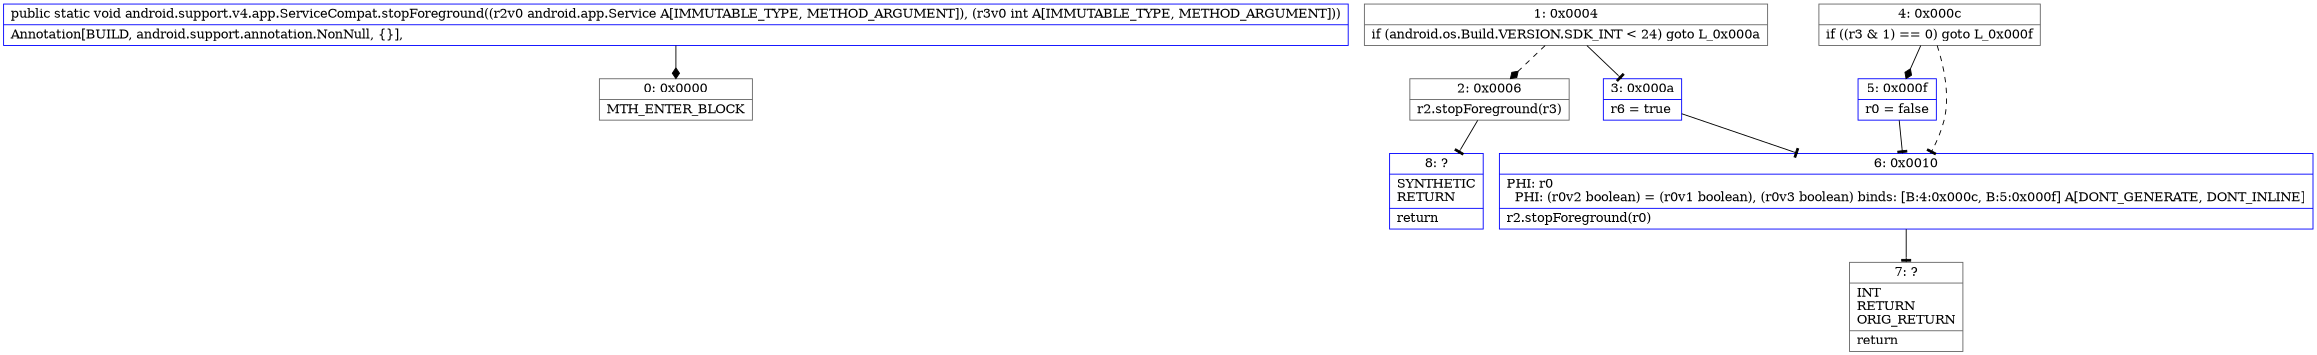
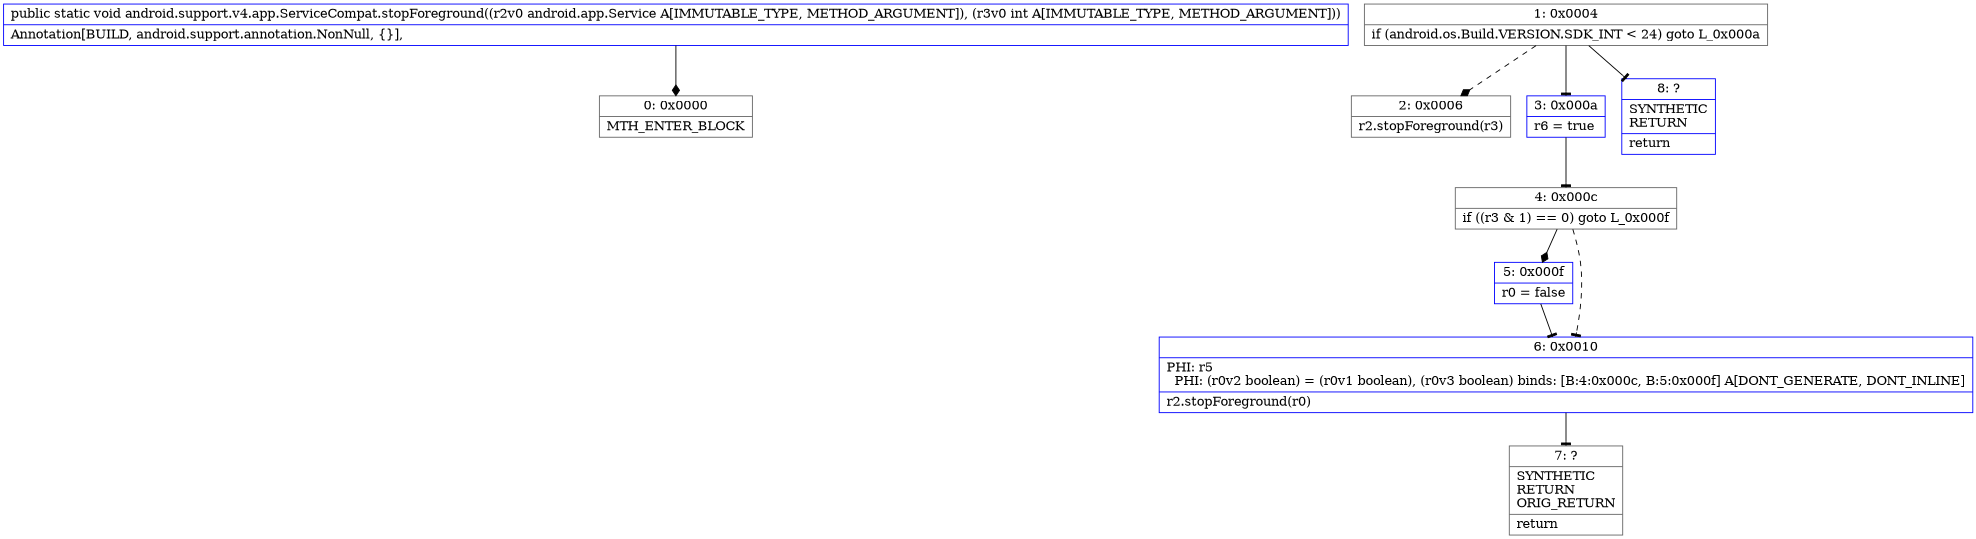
edge "3: 0x000a" -> "6: 0x0010": now "3: 0x000a" -> "4: 0x000c"
edge "2: 0x0006" -> "8: ?": now "1: 0x0004" -> "8: ?"
node "6: 0x0010": text "PHI: r0" -> "PHI: r5"
node "7: ?": text "INT" -> "SYNTHETIC"
